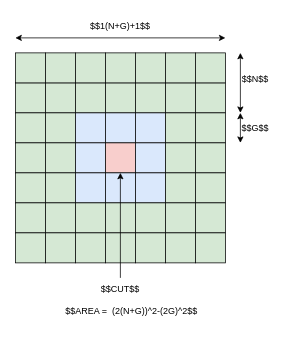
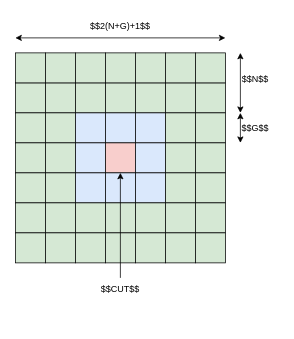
node "$$1(N+G)+1$$": label "$$1(N+G)+1$$" -> "$$2(N+G)+1$$"
node "$$AREA = (2(N+G))^2-(2G)^2$$": removed
